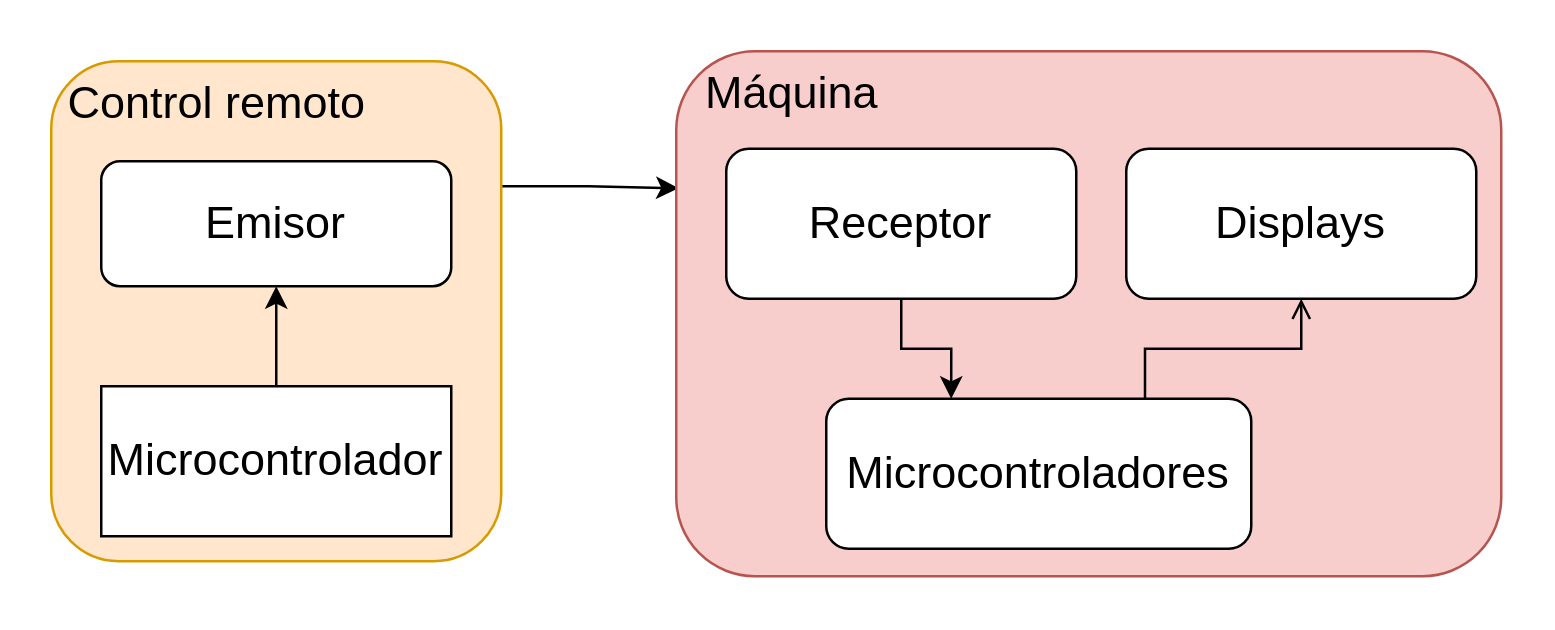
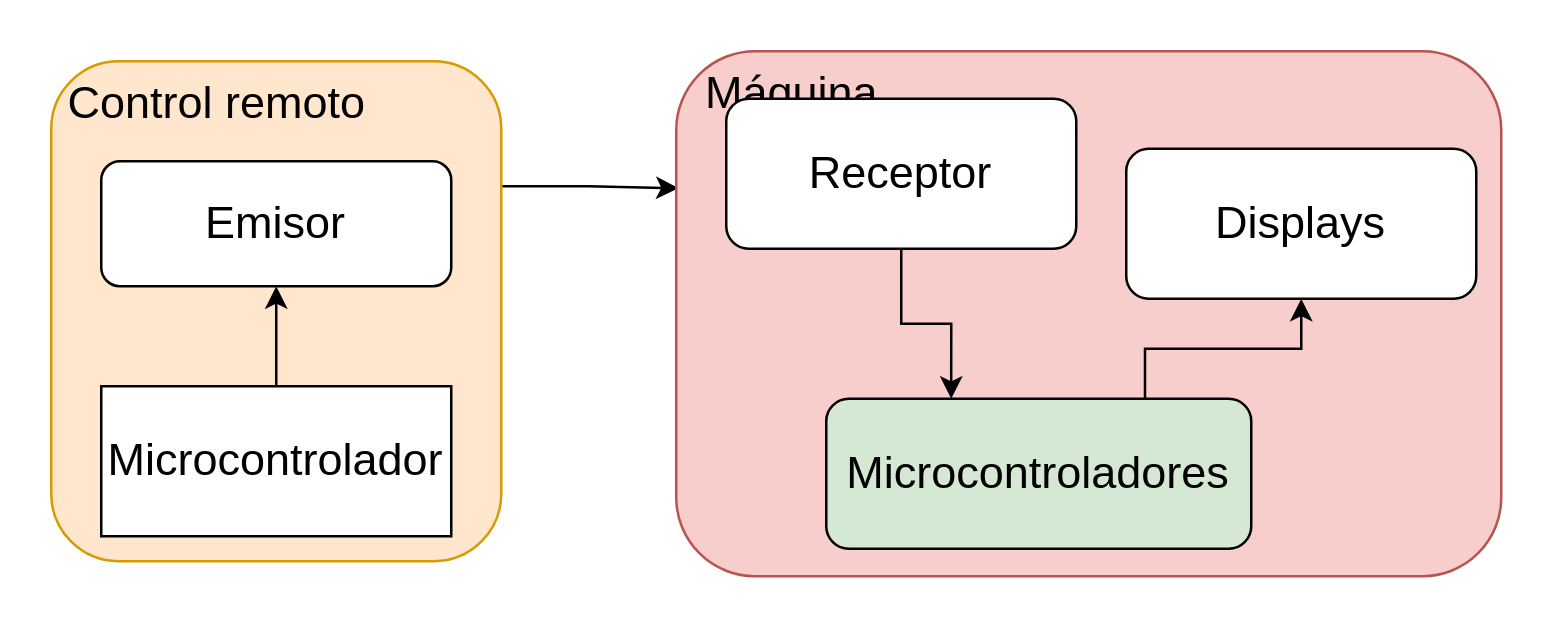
node "Receptor": moved (901, 224) -> (901, 174)
edge "Microcontroladores" -> "Displays": arrowhead open -> classic
node "Microcontroladores": fillcolor #ffffff -> #d5e8d4
